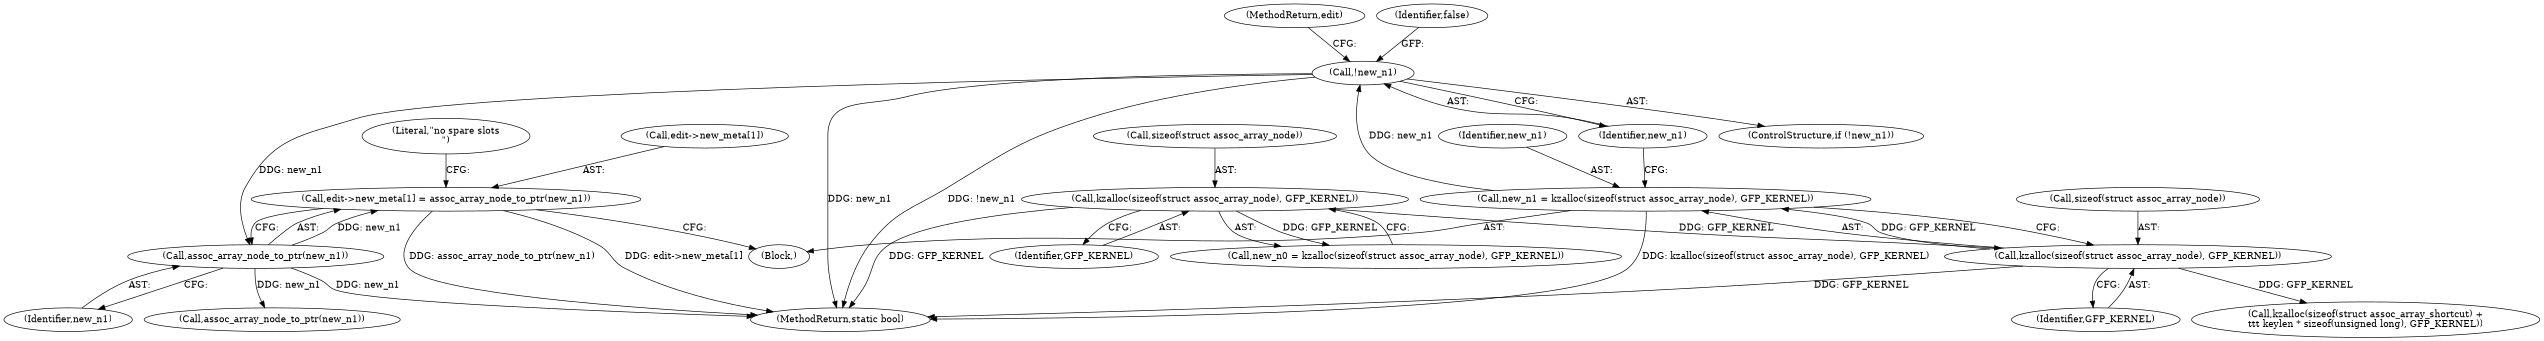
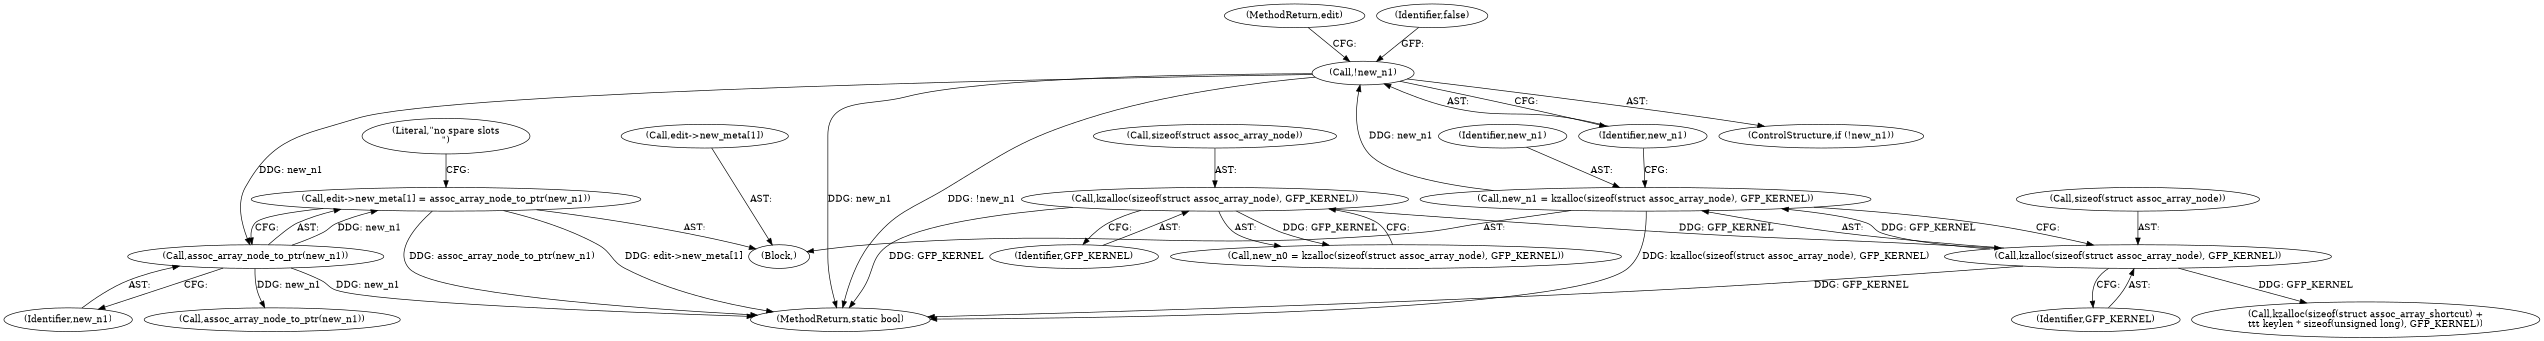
edge "(Call,edit->new_meta[1])" -> "(Call,edit->new_meta[1] = assoc_array_node_to_ptr(new_n1))": now "(Call,edit->new_meta[1])" -> "(Block,)"
edge "(Call,edit->new_meta[1] = assoc_array_node_to_ptr(new_n1))" -> "(Block,)": label "CFG: " -> "AST: "
